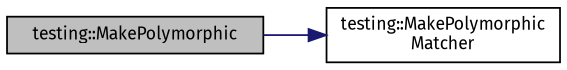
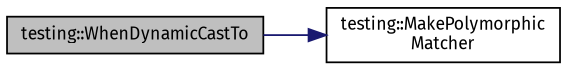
node "testing::MakePolymorphic": label "testing::MakePolymorphic" -> "testing::WhenDynamicCastTo"
